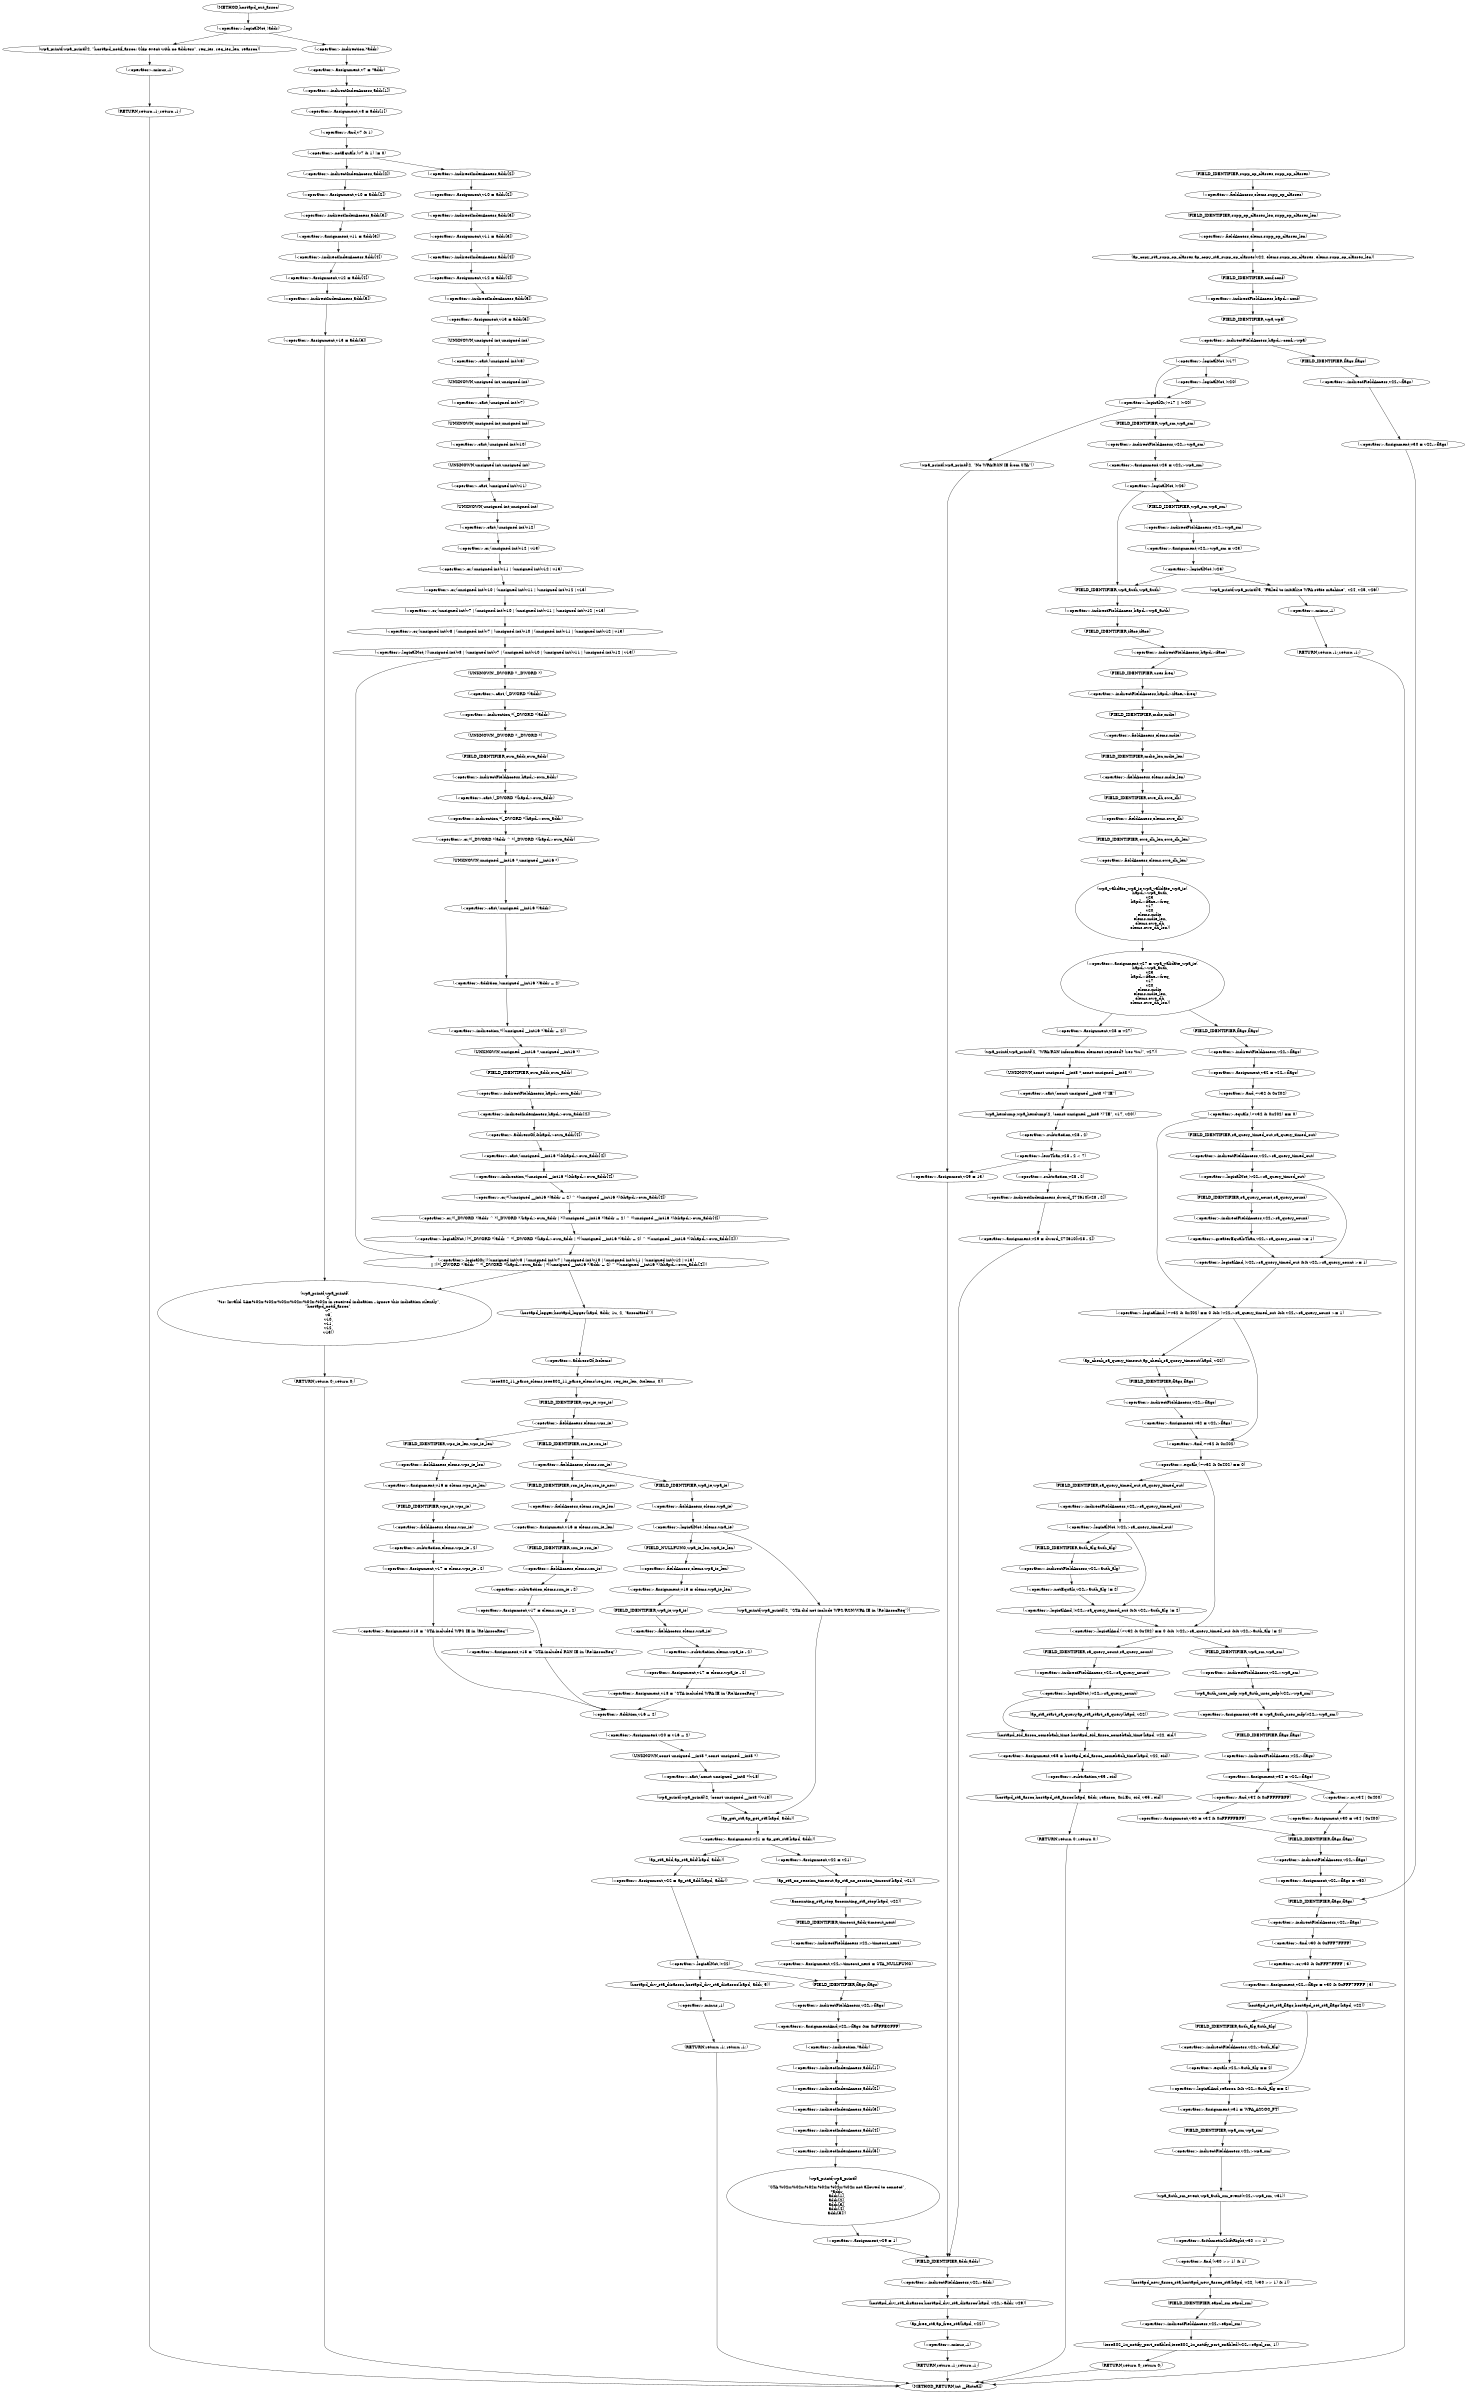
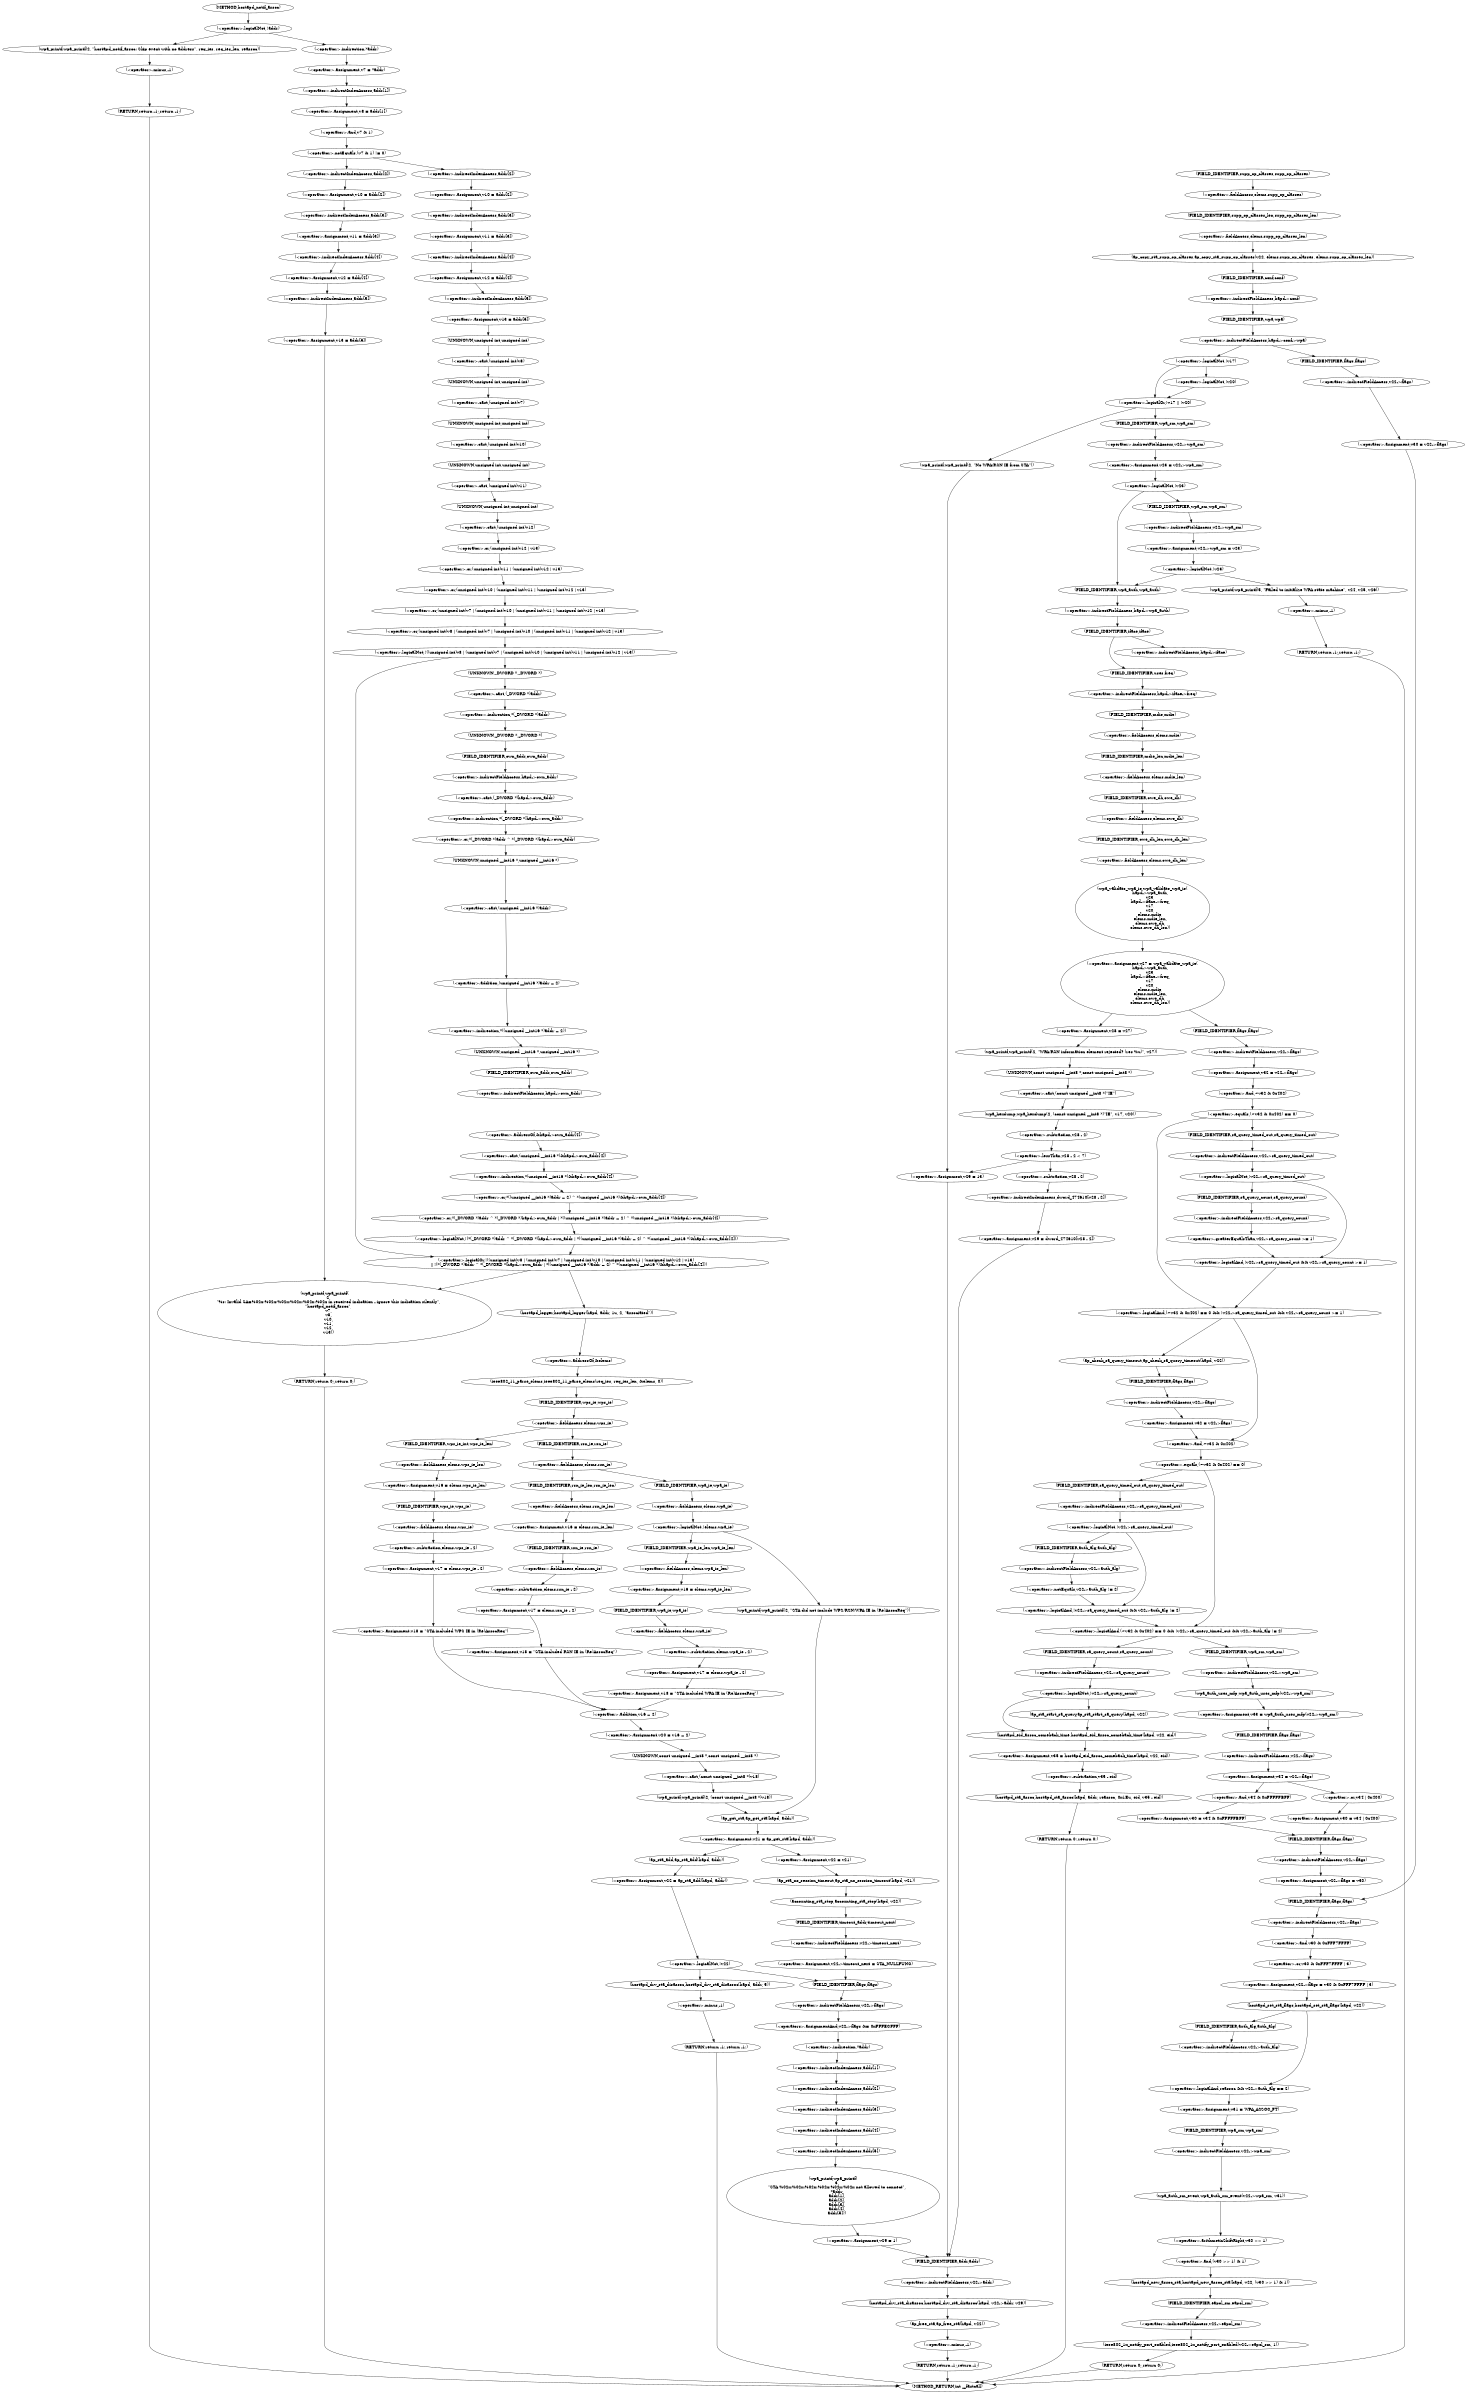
node "(METHOD,hostapd_out_assoc)": label "(METHOD,hostapd_out_assoc)" -> "(METHOD,hostapd_notif_assoc)"
edge "(FIELD_IDENTIFIER,supp_op_classes_len,supp_op_classes_len)" -> "(<operator>.fieldAccess,elems.supp_op_classes_len)": removed
edge "(<operator>.indirectFieldAccess,hapd->iface)" -> "(FIELD_IDENTIFIER,uses,freq)": now "(FIELD_IDENTIFIER,iface,iface)" -> "(FIELD_IDENTIFIER,uses,freq)"
node "(<operator>.indirectIndexAccess,hapd->own_addr[4])": removed
node "(FIELD_IDENTIFIER,wps_ie_len,wps_ie_len)": label "(FIELD_IDENTIFIER,wps_ie_len,wps_ie_len)" -> "(FIELD_IDENTIFIER,wps_ie_int,wps_ie_len)"
node "(FIELD_IDENTIFIER,rsn_ie_len,rsn_ie_new)": label "(FIELD_IDENTIFIER,rsn_ie_len,rsn_ie_new)" -> "(FIELD_IDENTIFIER,rsn_ie_len,rsn_ie_len)"
node "(FIELD_NULLFUNC,wpa_ie_len,wpa_ie_len)": label "(FIELD_NULLFUNC,wpa_ie_len,wpa_ie_len)" -> "(FIELD_IDENTIFIER,wpa_ie_len,wpa_ie_len)"
edge "(<operator>.addition,v16 + 2)" -> "(<operator>.assignment,v20 = v16 + 2)": added
node "(<operator>.equals,v22->auth_alg == 2)": removed
